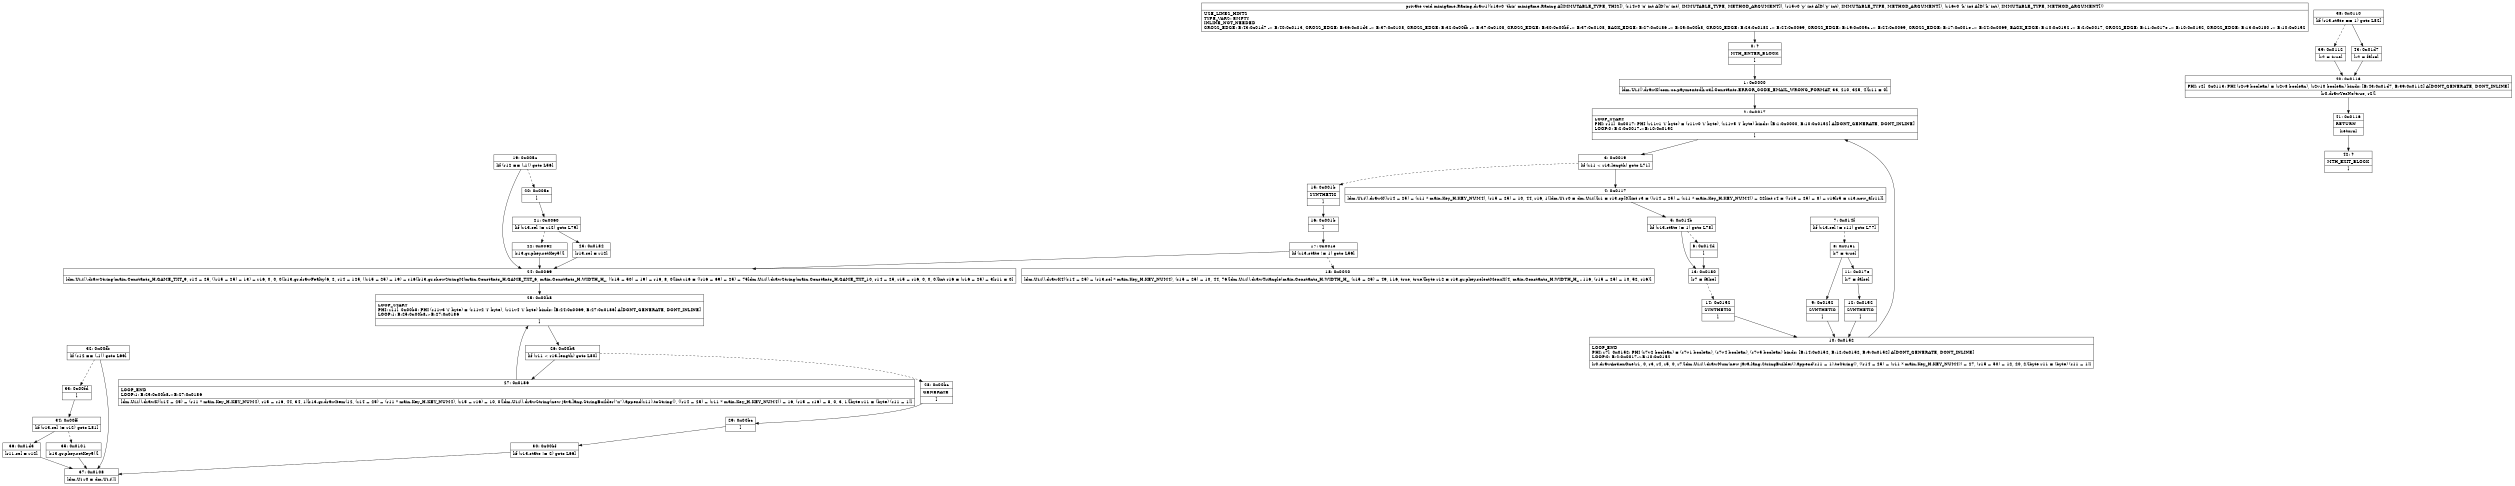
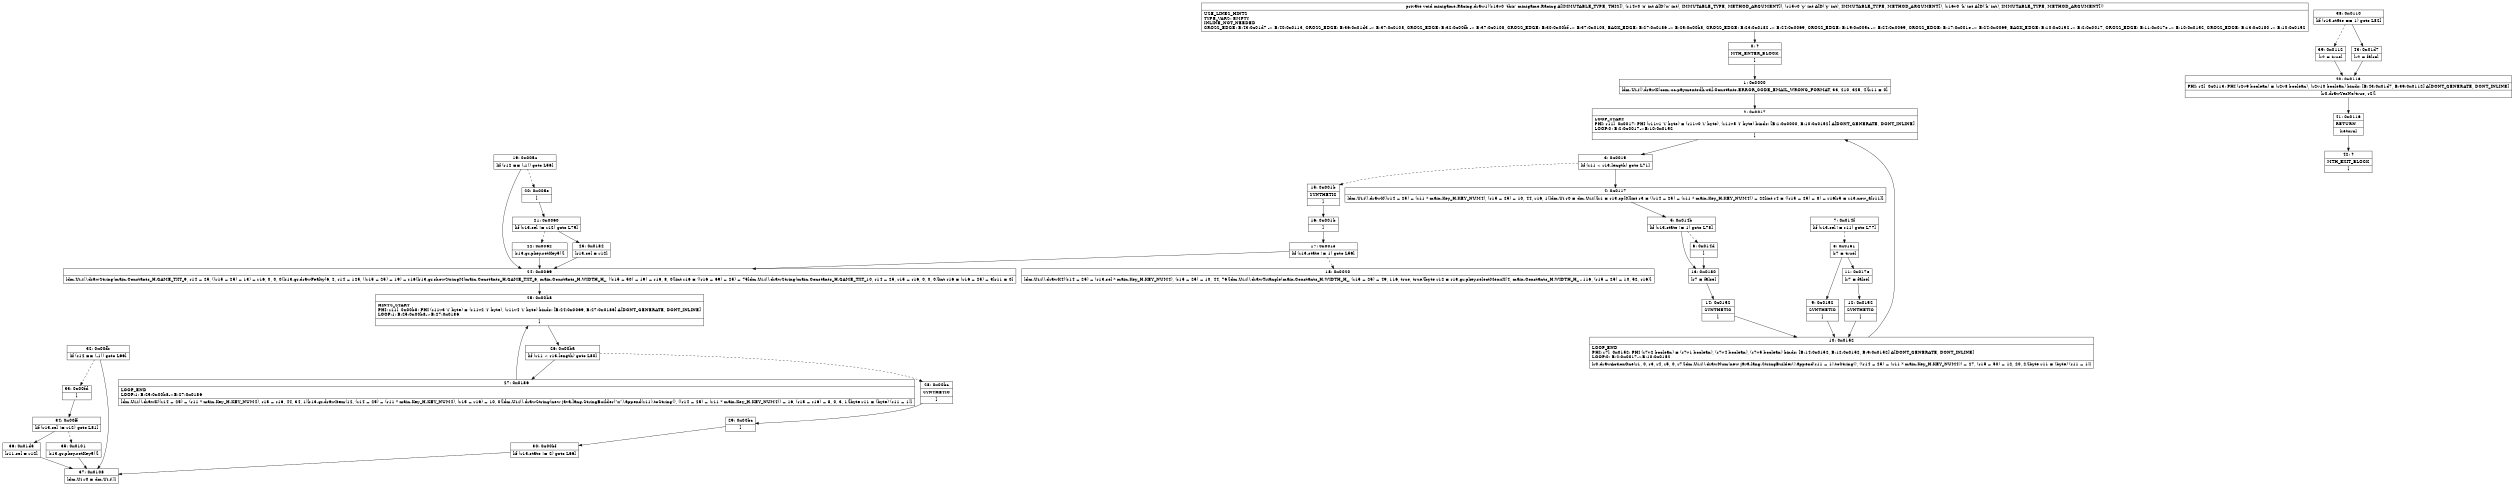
edge "13: 0x0180" -> "14: 0x0152": style dashed -> solid
node "25: 0x00b8": text "LOOP_START" -> "HINTS_START"
node "28: 0x00bc": text "GENERATE" -> "SYNTHETIC"
